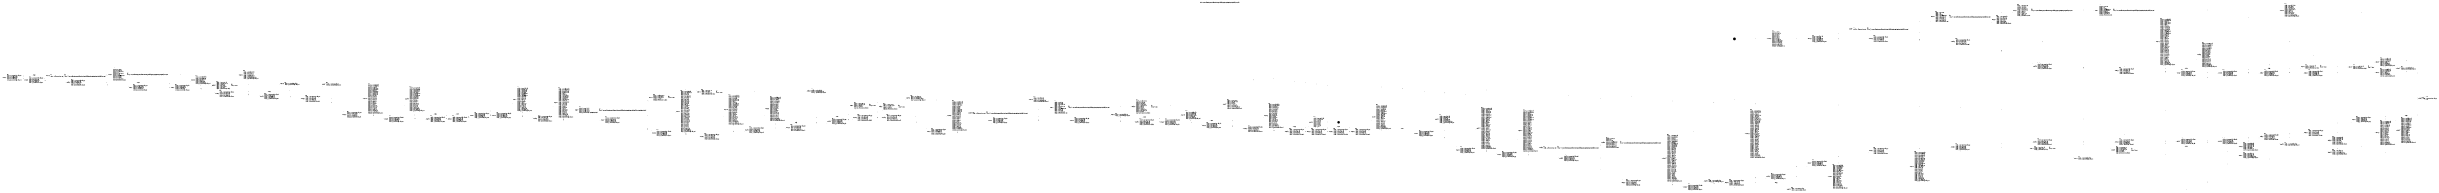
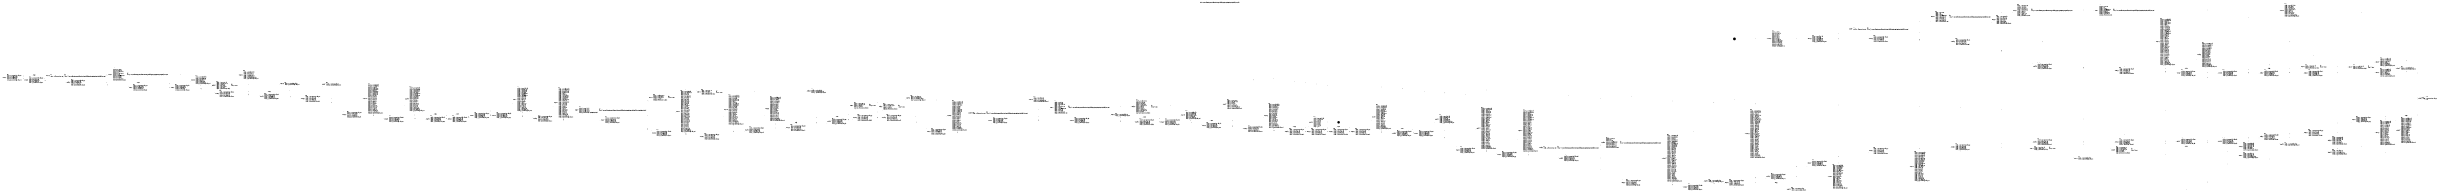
node "0x40232a [28]": added
